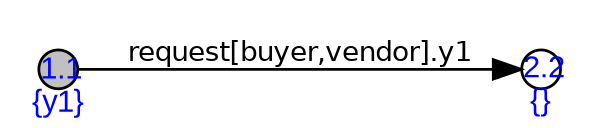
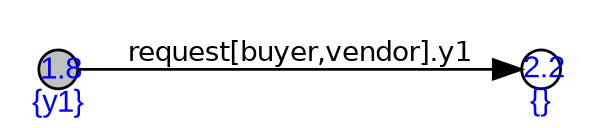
node "1.1 {y1}": label "1.1 {y1}" -> "1.8 {y1}"
